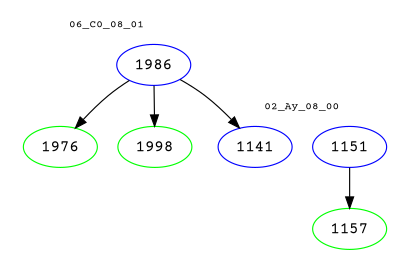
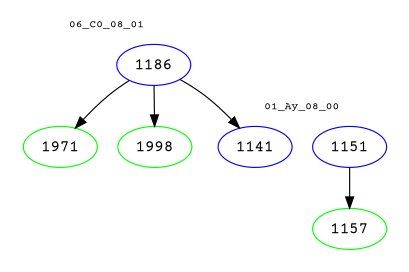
node "1986": label "1986" -> "1186"
cluster "02_Ay_08_00": label "02_Ay_08_00" -> "01_Ay_08_00"
node "1976": label "1976" -> "1971"
